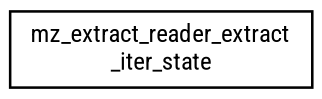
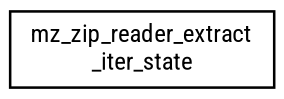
node "mz_extract_reader_extract _iter_state": label "mz_extract_reader_extract _iter_state" -> "mz_zip_reader_extract _iter_state"
